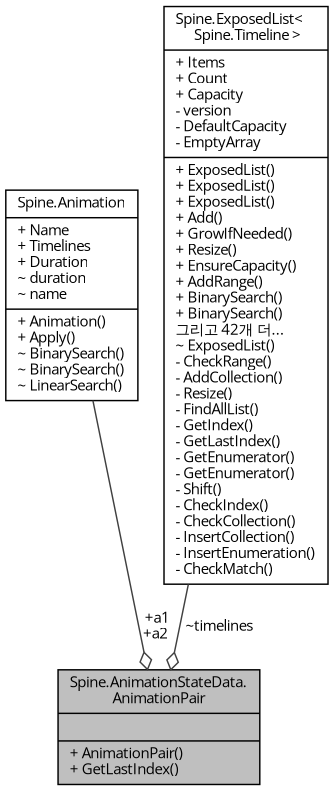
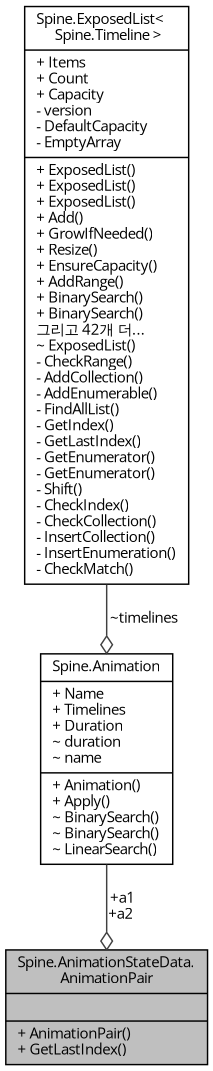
node "Spine.ExposedList<": text "- Resize()" -> "- AddEnumerable()"
edge "Spine.ExposedList<" -> "Spine.AnimationStateData.": now "Spine.ExposedList<" -> "Spine.Animation"
